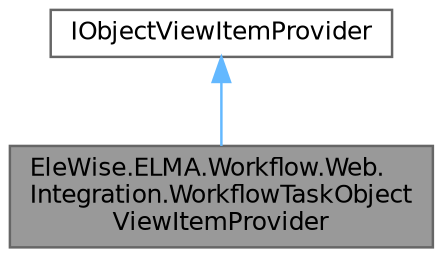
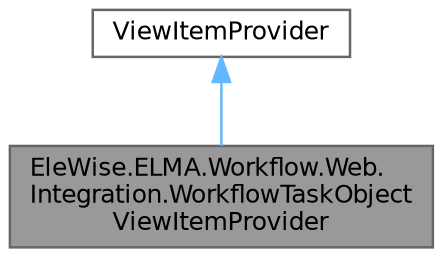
node "IObjectViewItemProvider": label "IObjectViewItemProvider" -> "ViewItemProvider"
